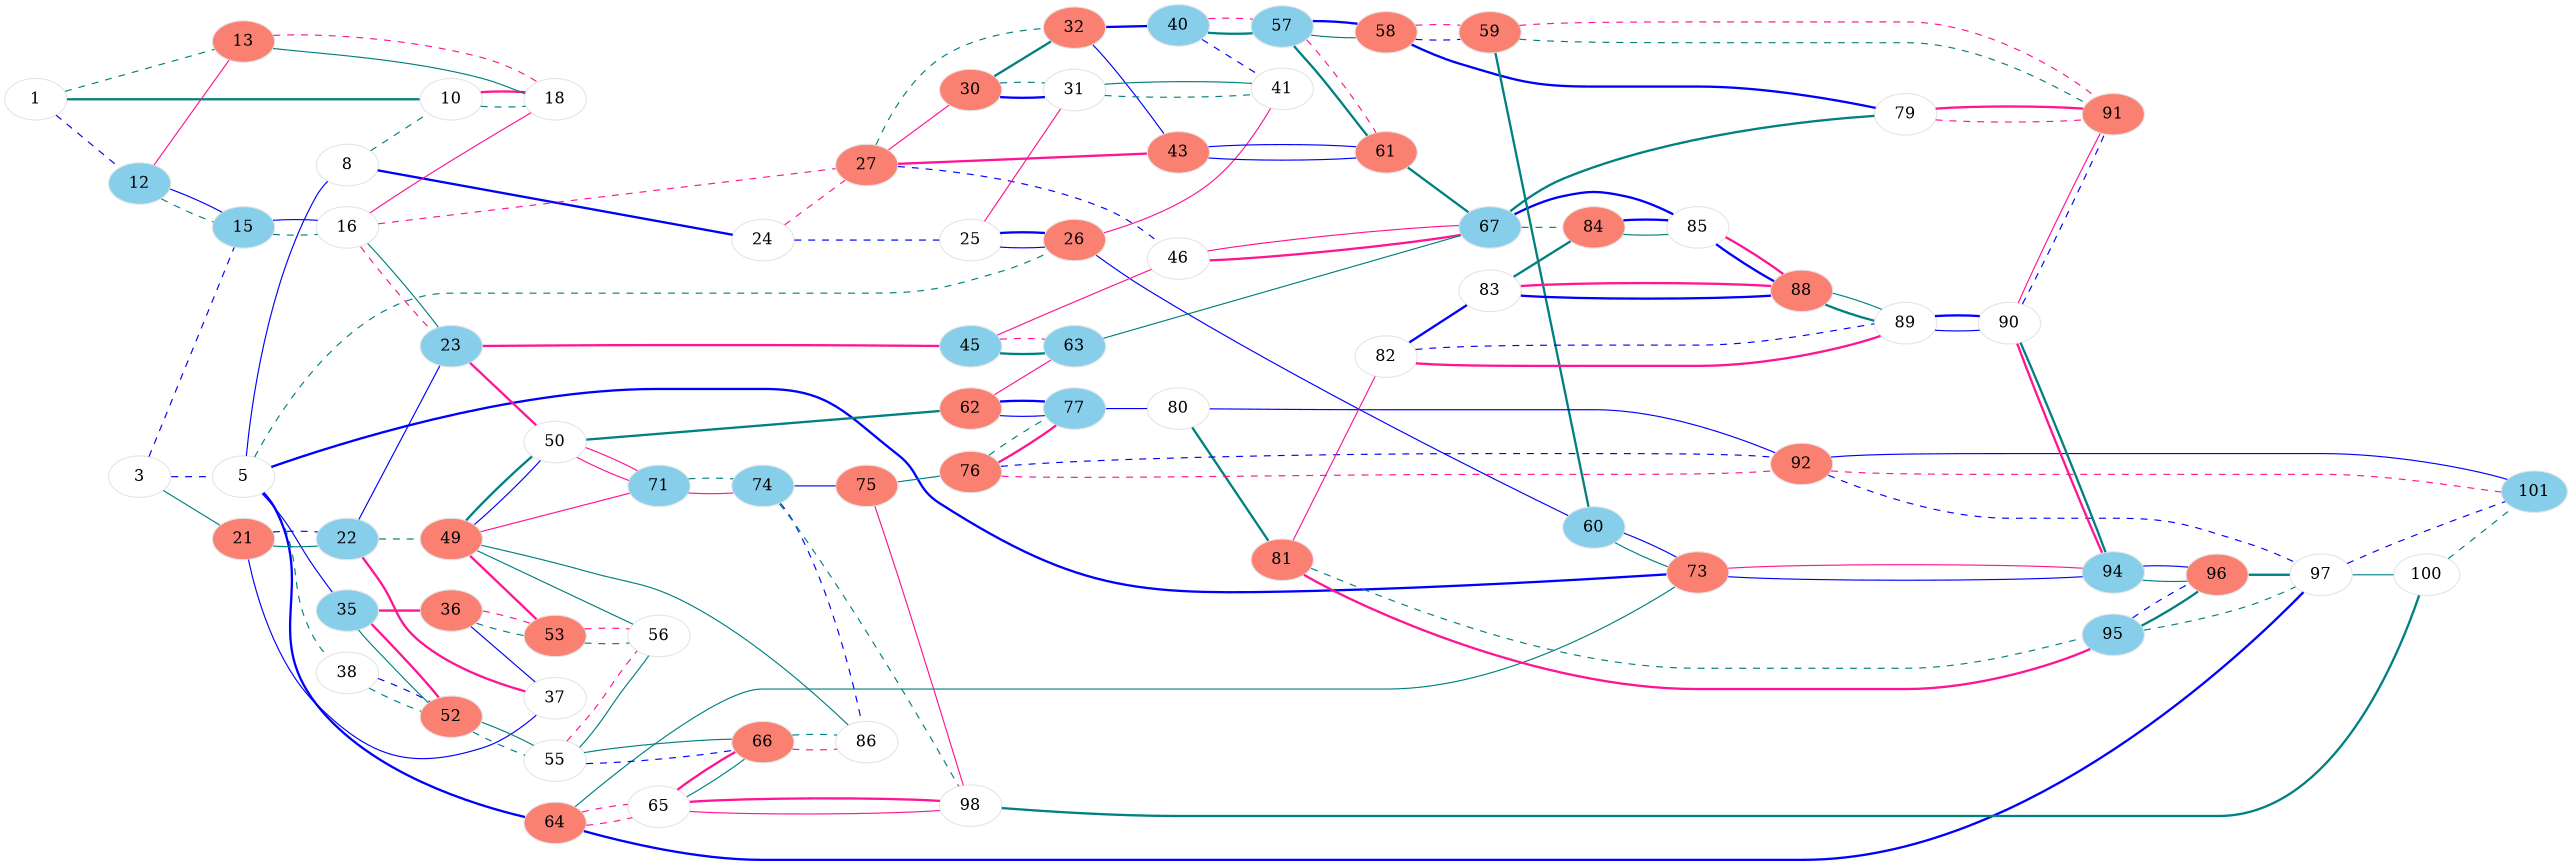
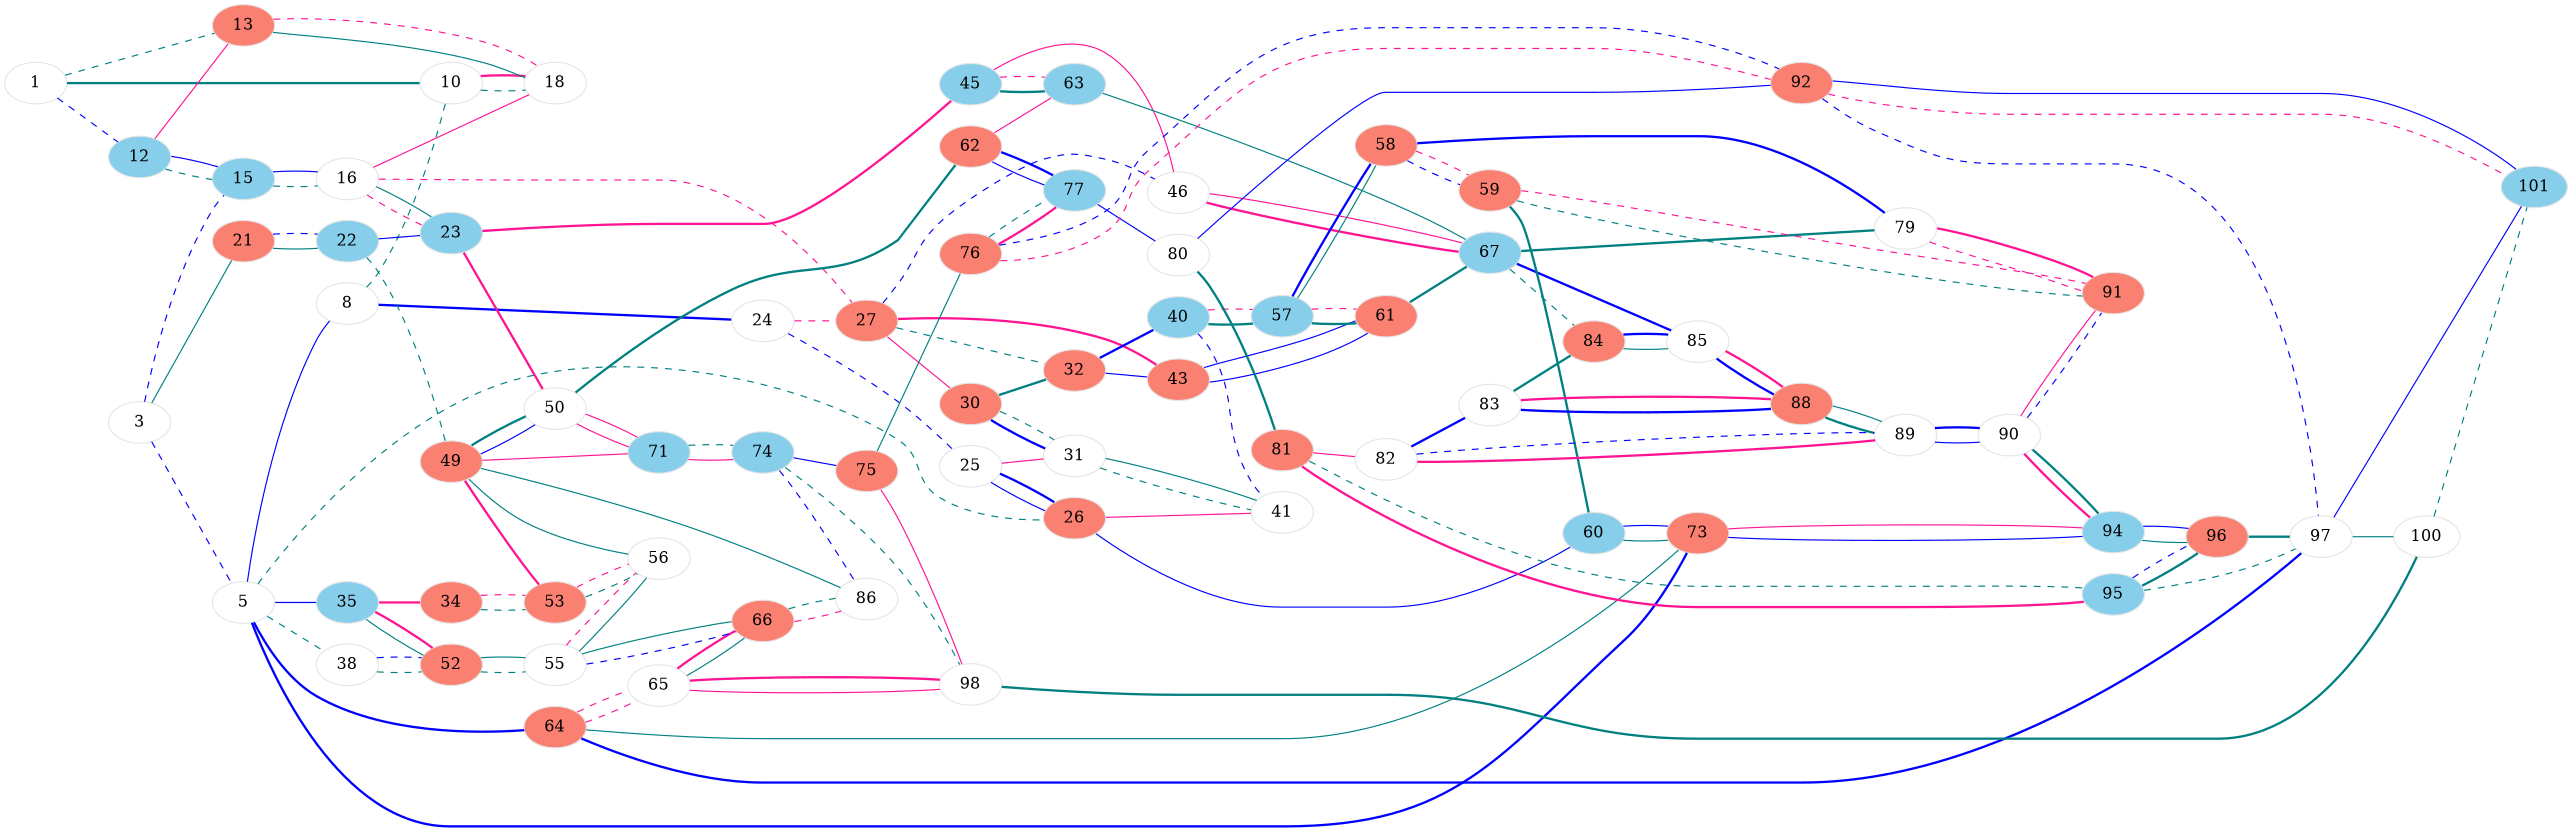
edge "101" -- "97": style dashed -> solid
node "36": label "36" -> "34"
node "37": removed
